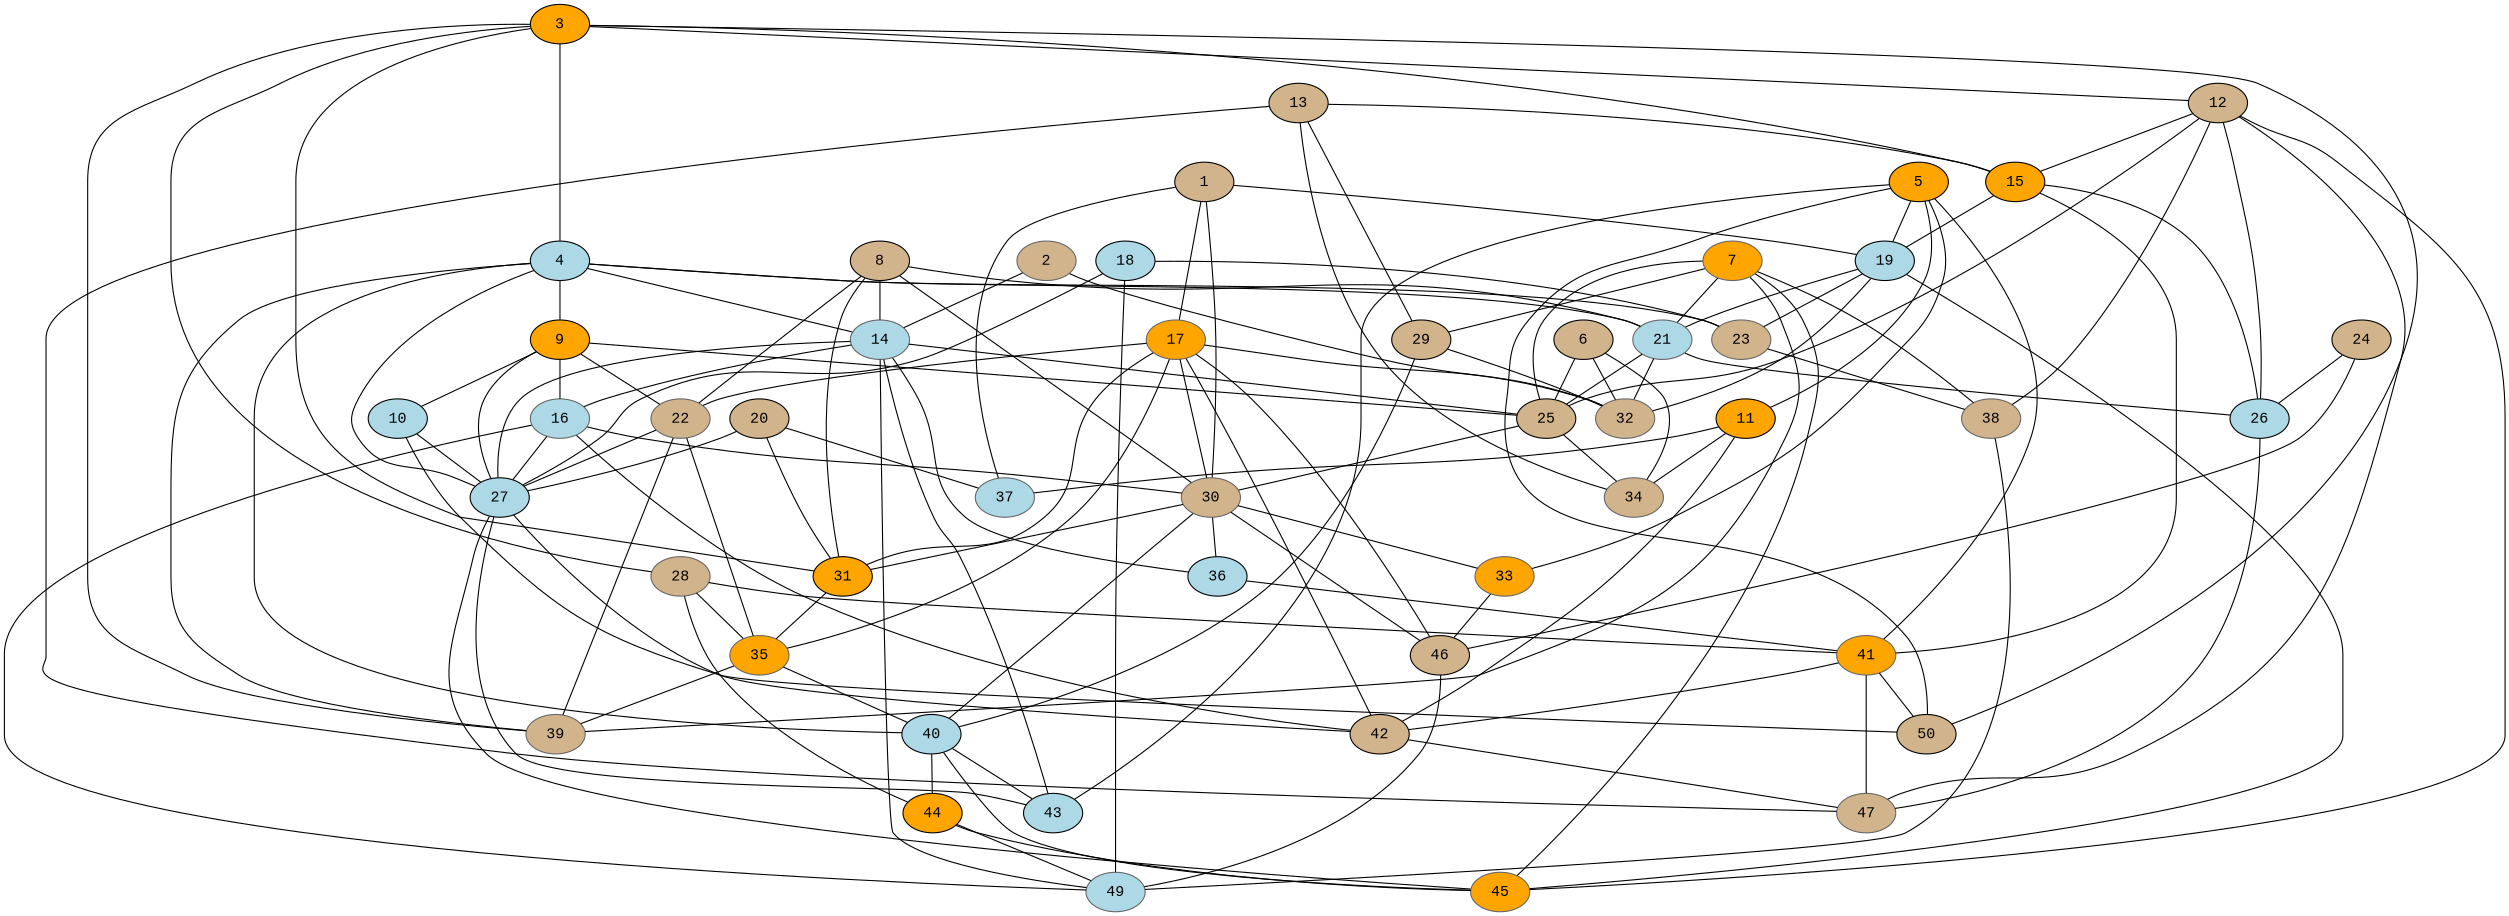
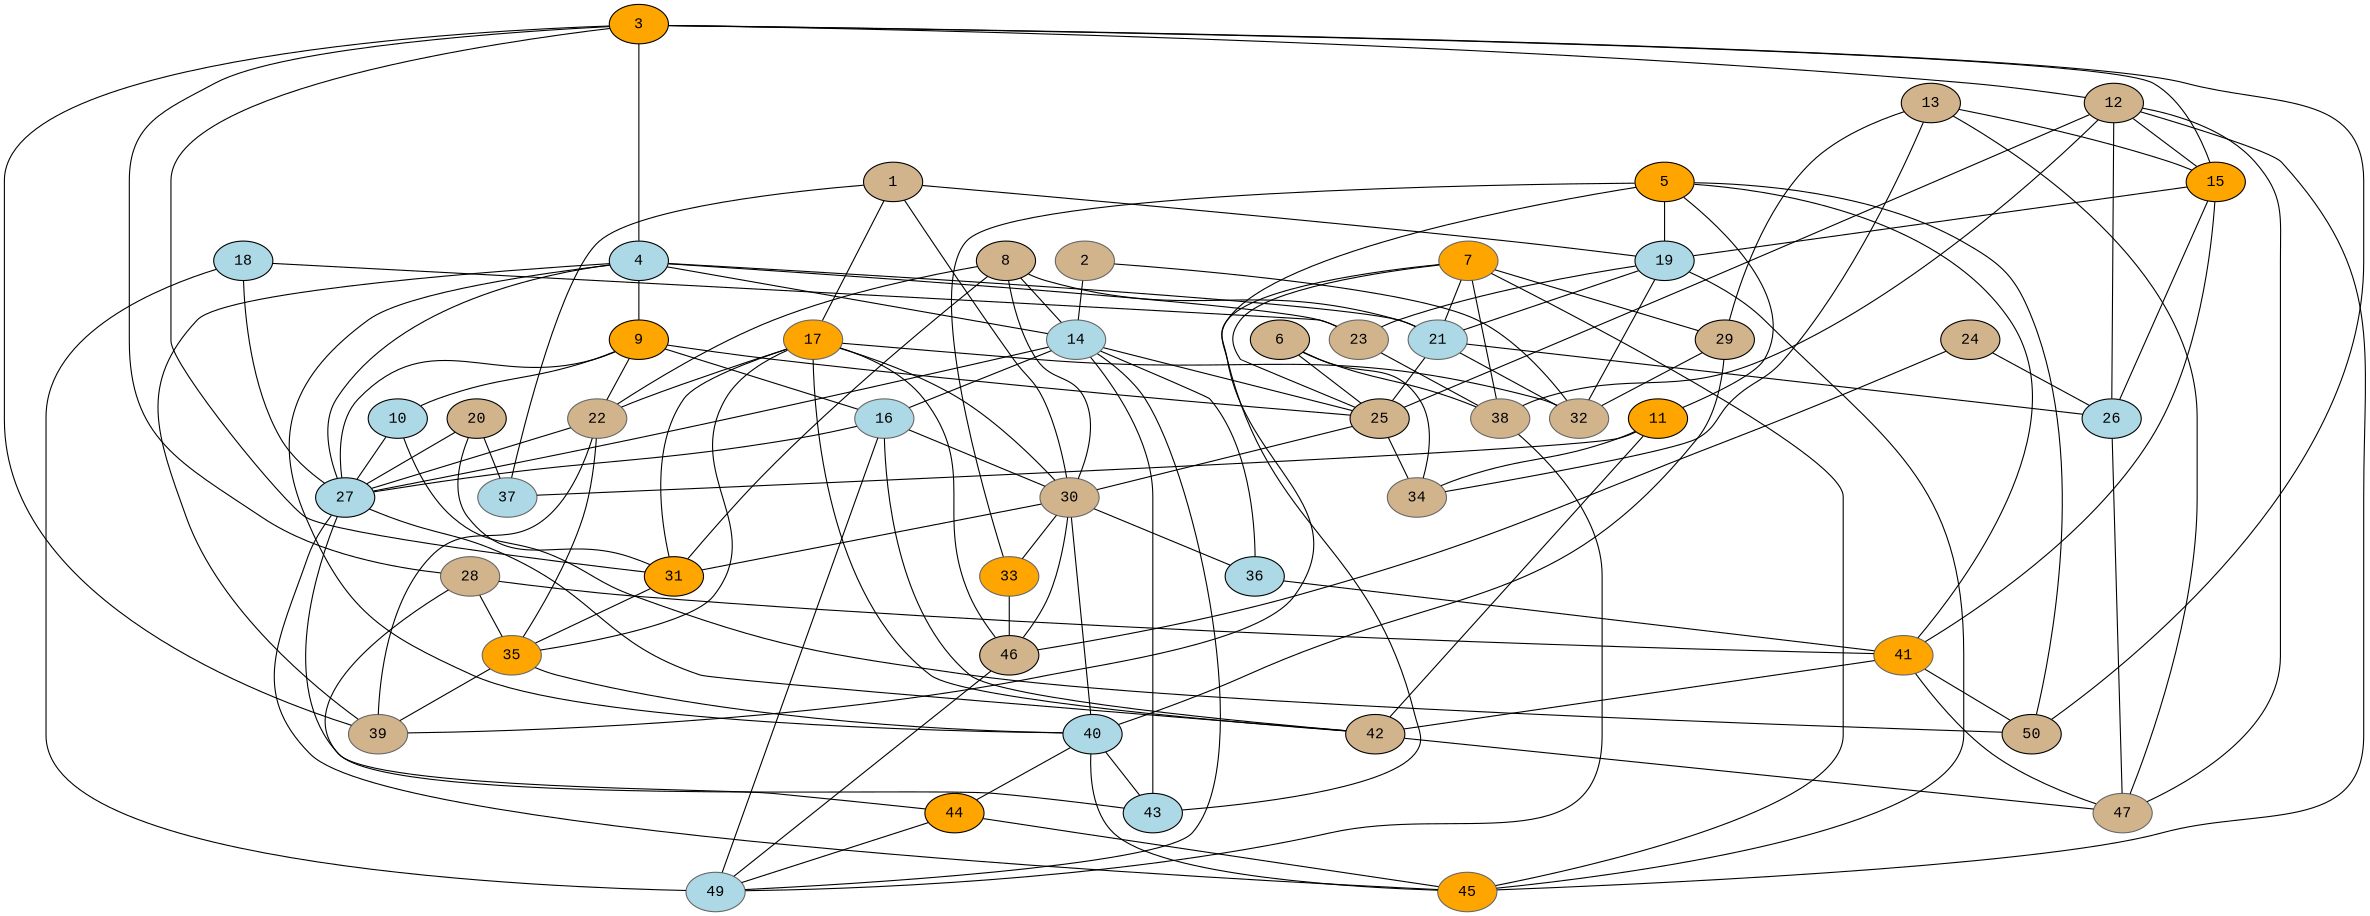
edge "6" -- "32": now "6" -- "38"
